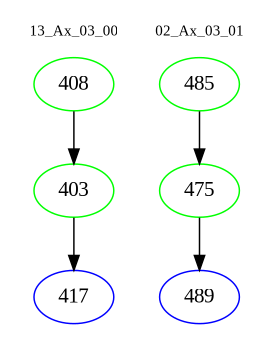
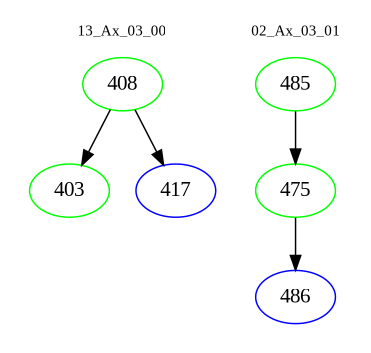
edge "403" -> "417": now "408" -> "417"
node "489": label "489" -> "486"
